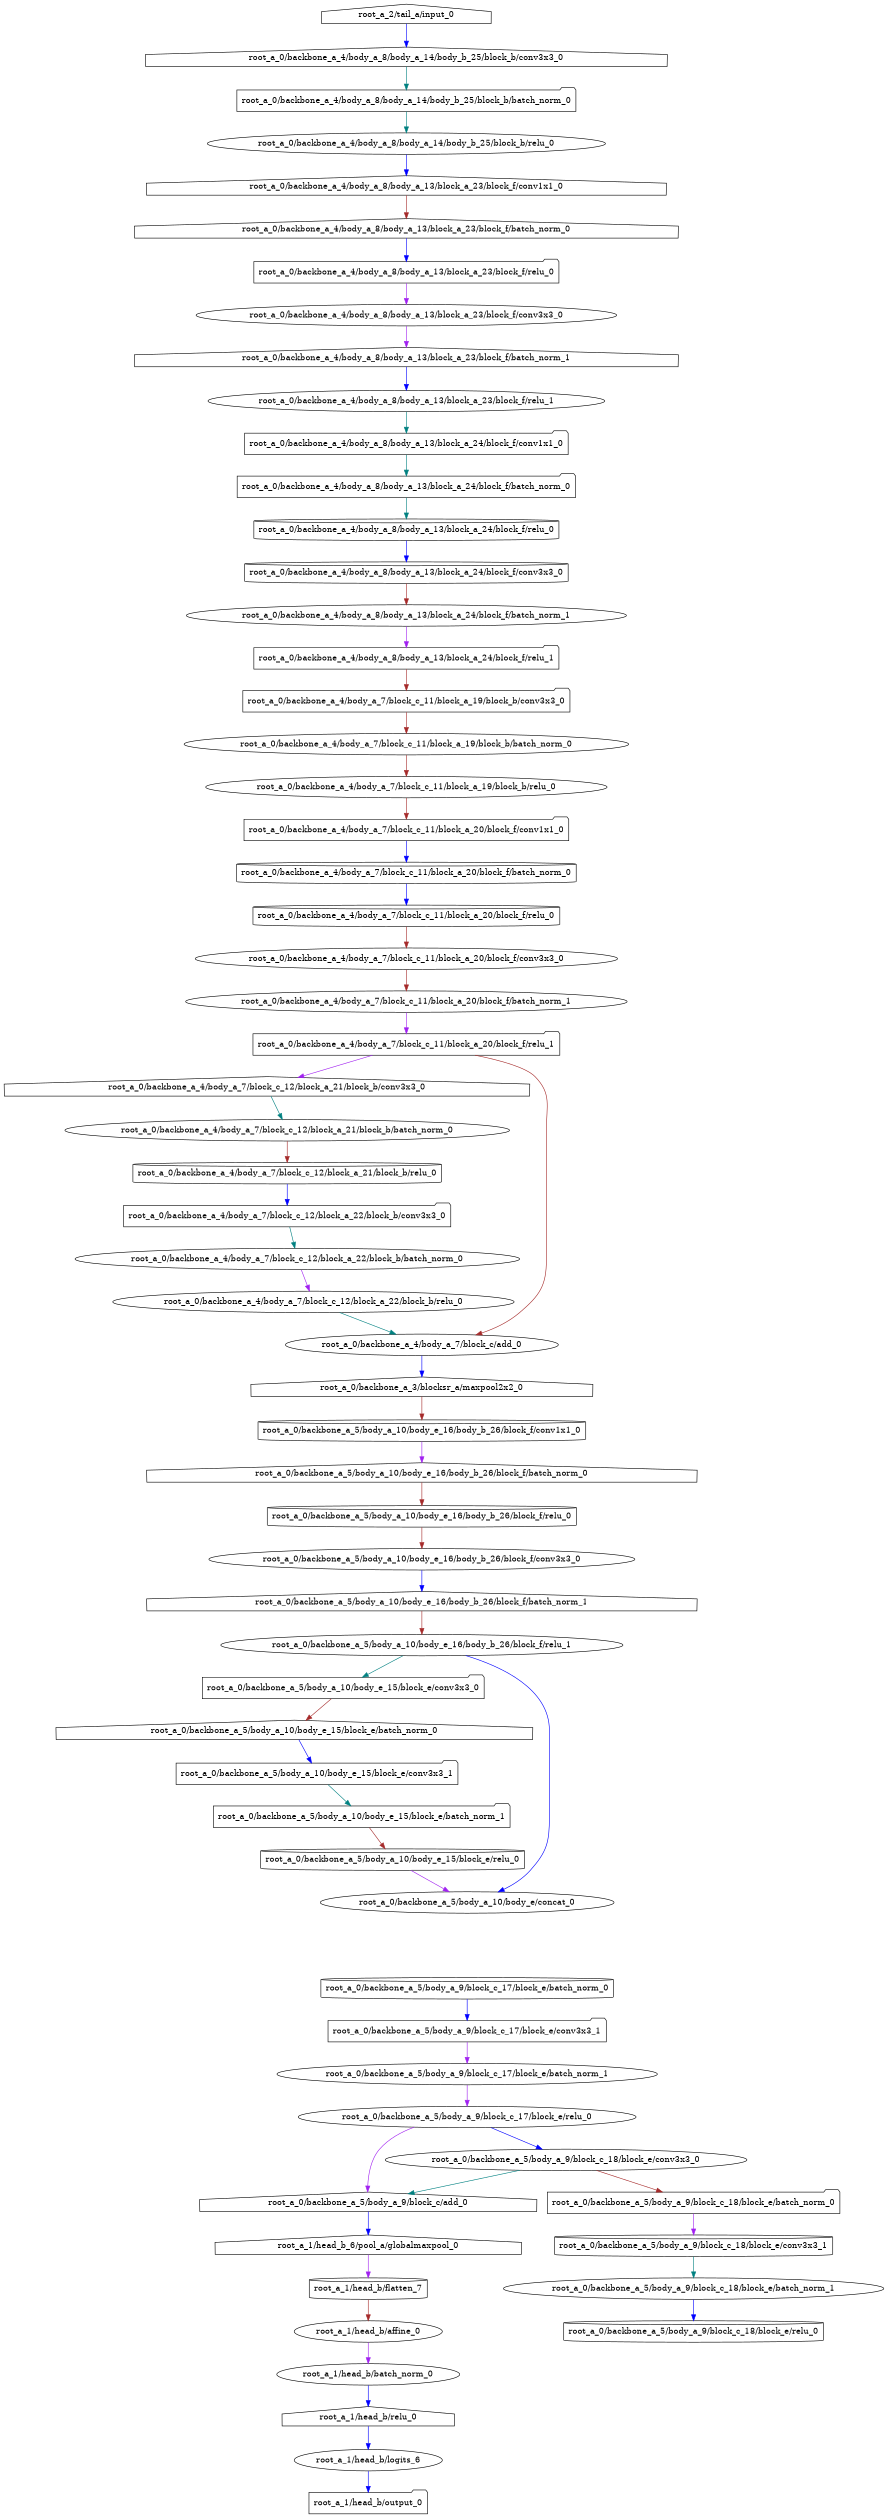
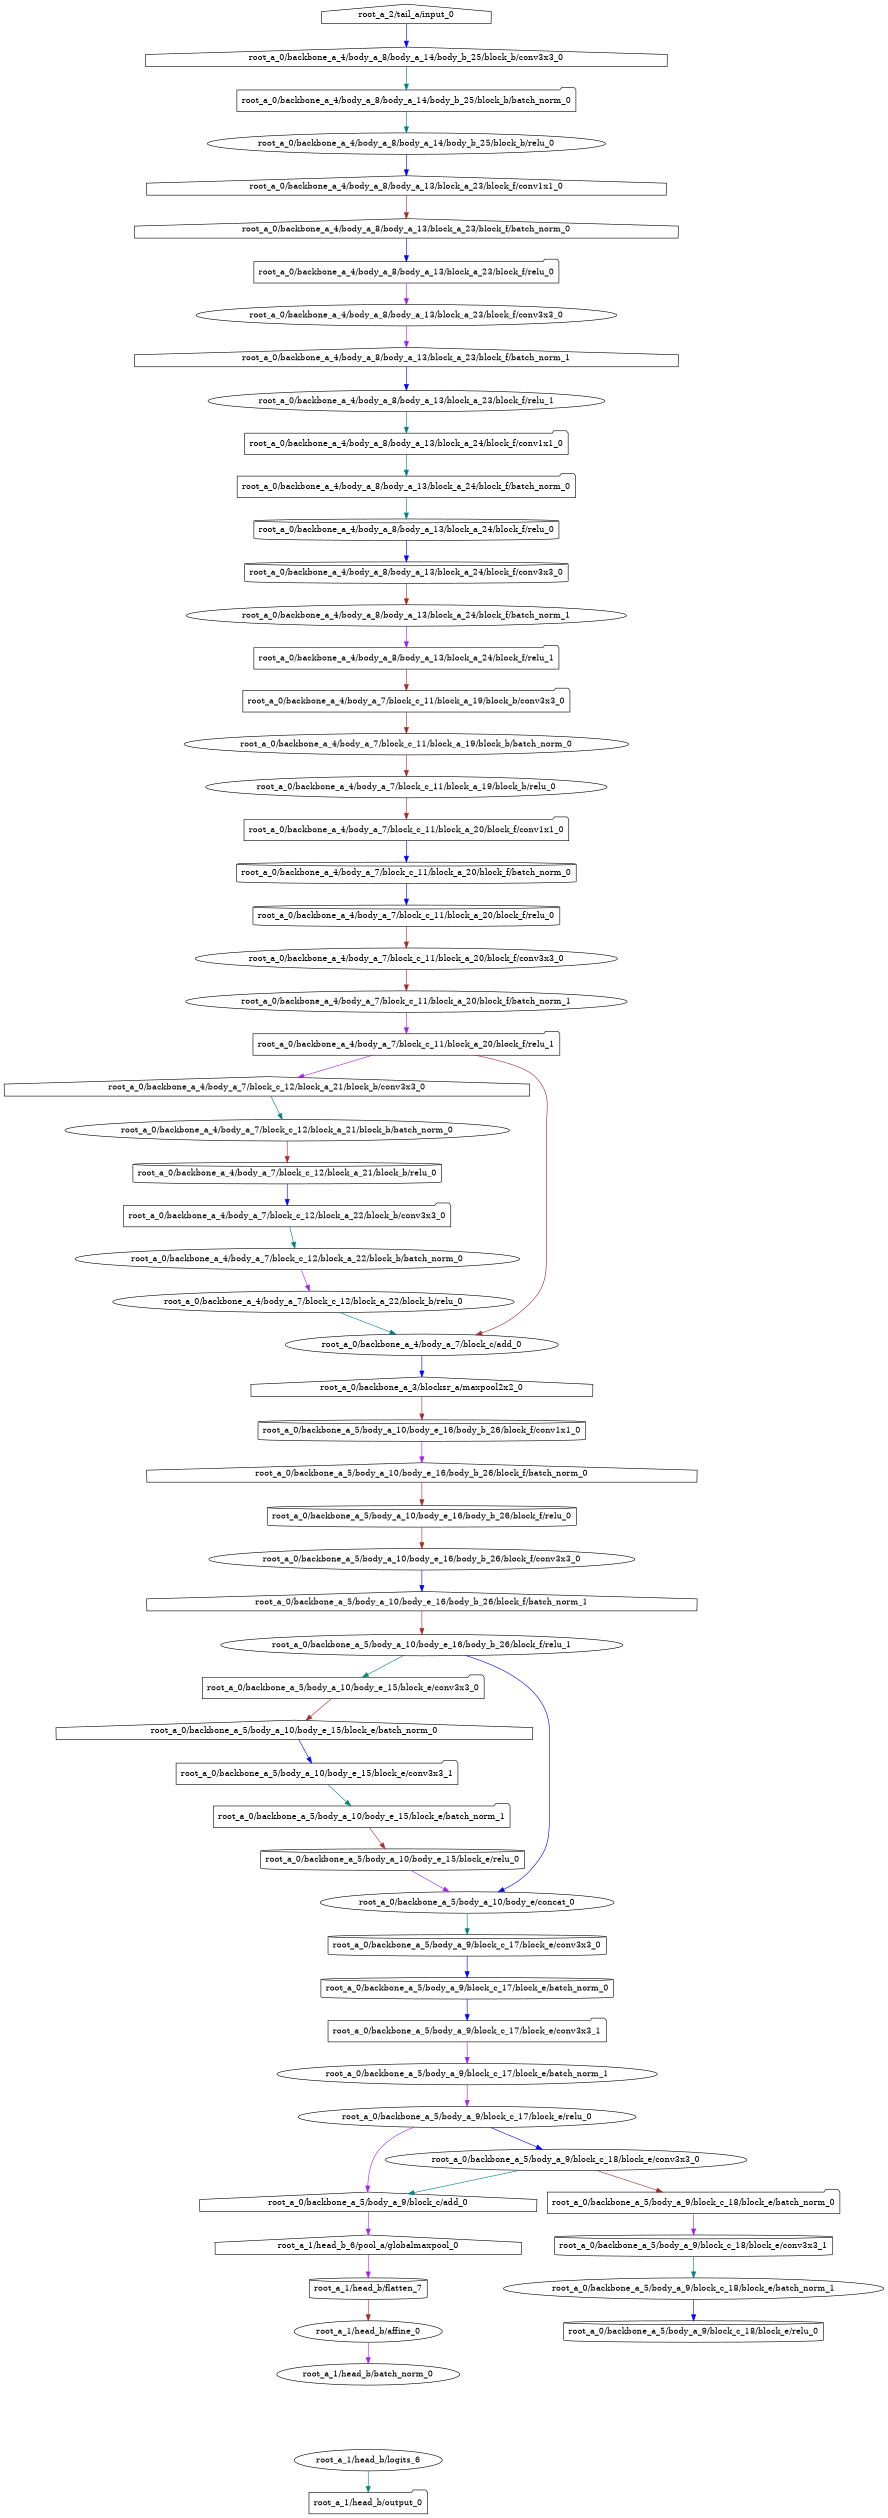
node "root_a_0/backbone_a_5/body_a_9/block_c_17/block_e/conv3x3_0": added
edge "root_a_0/backbone_a_5/body_a_9/block_c/add_0" -> "root_a_1/head_b_6/pool_a/globalmaxpool_0": color blue -> purple
node "root_a_1/head_b/relu_0": removed
edge "root_a_1/head_b/logits_6" -> "root_a_1/head_b/output_0": color blue -> teal
